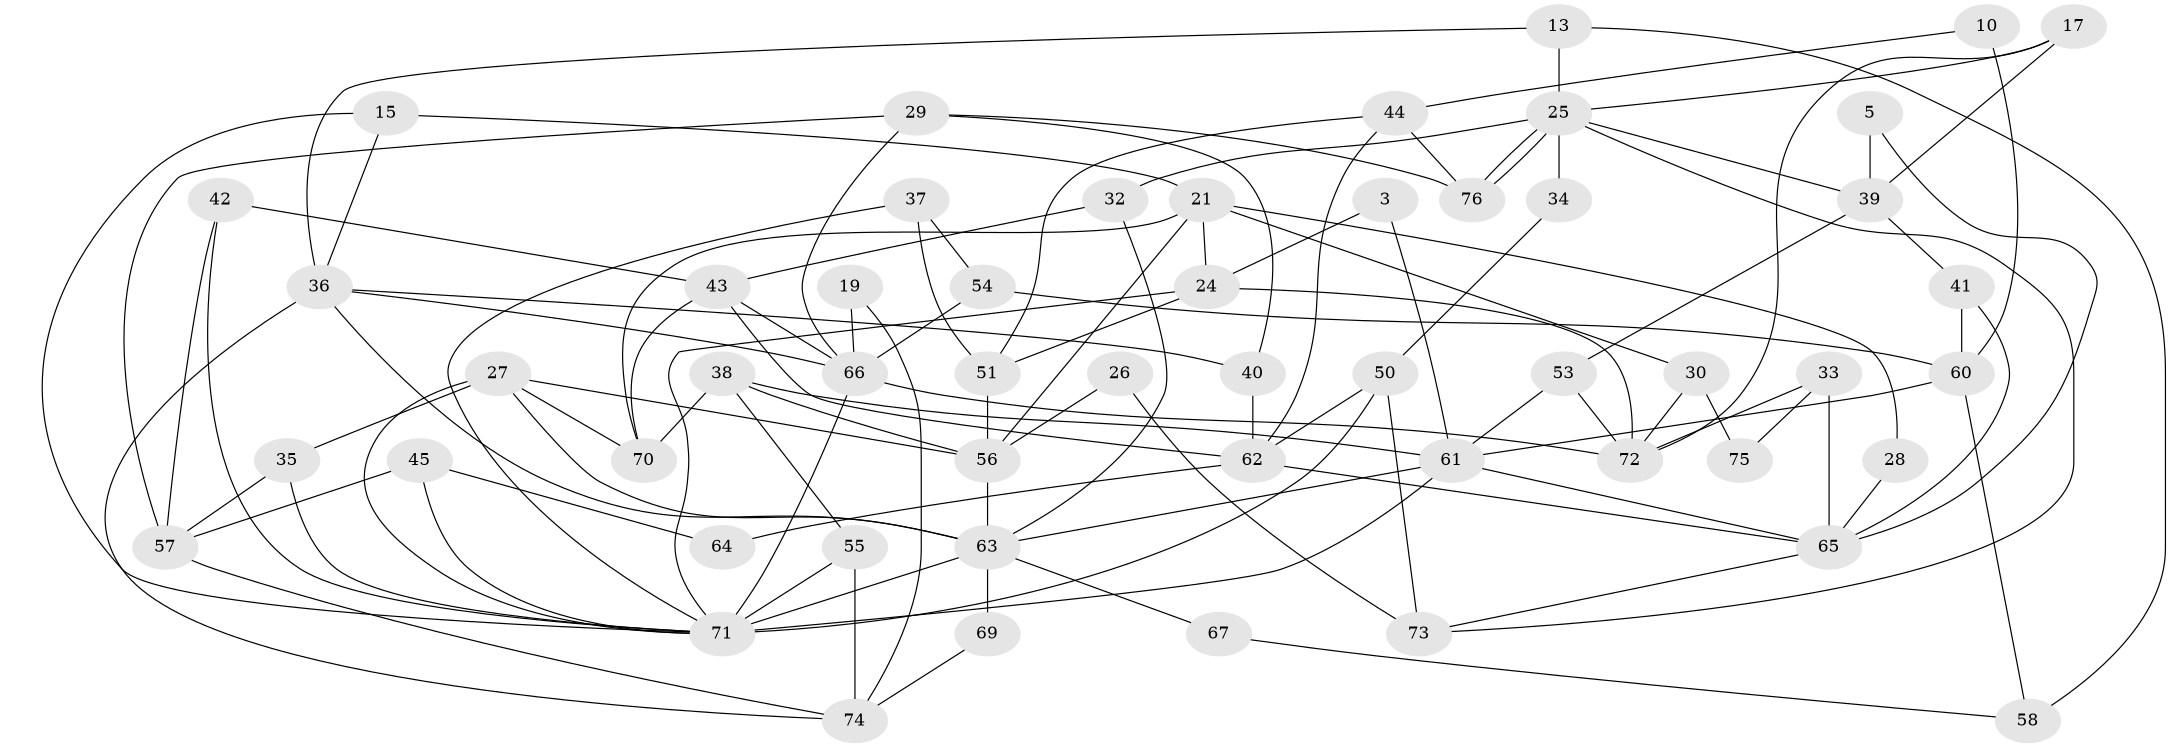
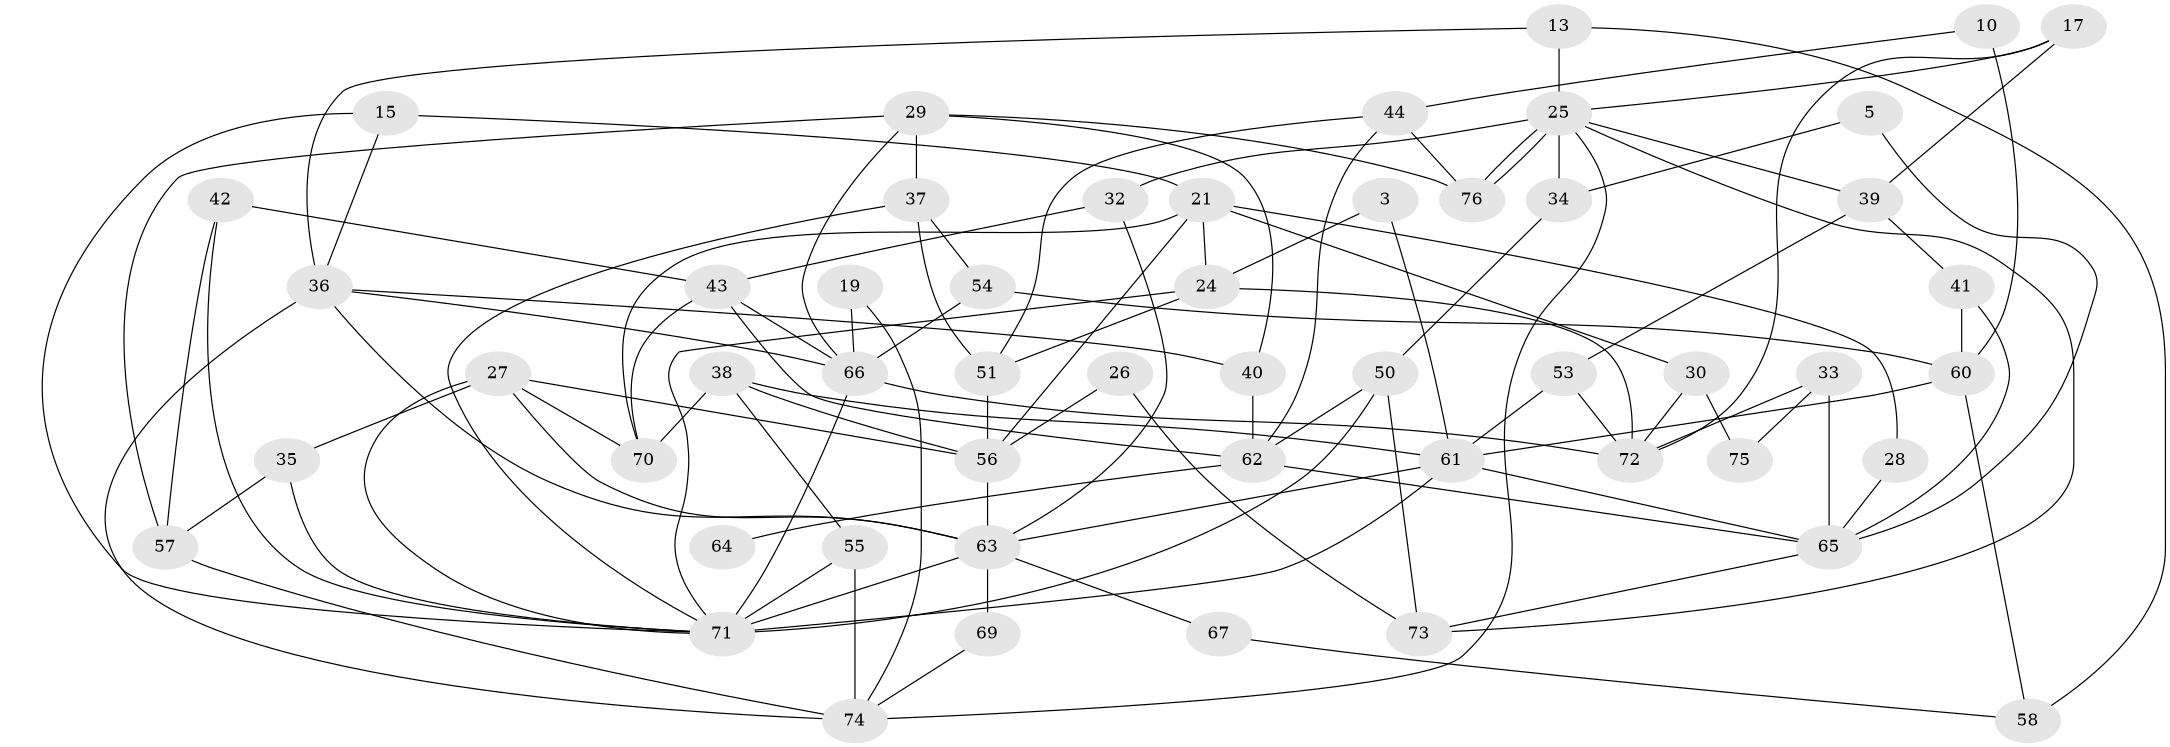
edge "29" -- "37": added
edge "5" -- "39": now "5" -- "34"
node "45": removed
edge "25" -- "74": added
